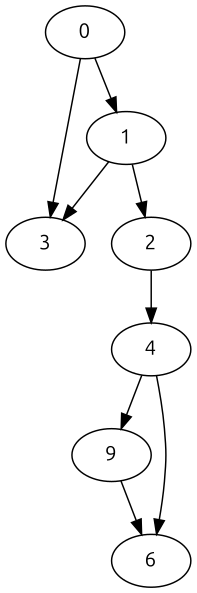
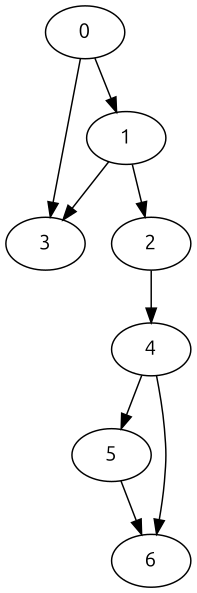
node "9": label "9" -> "5"
